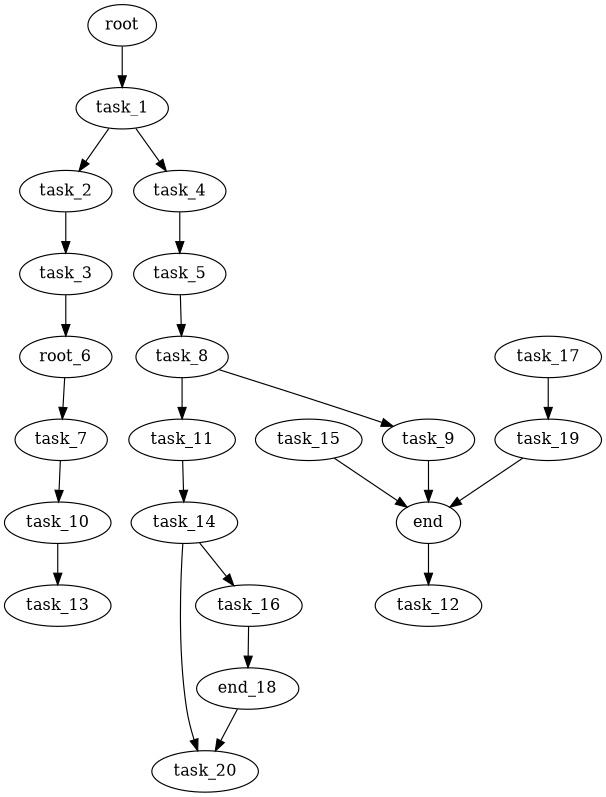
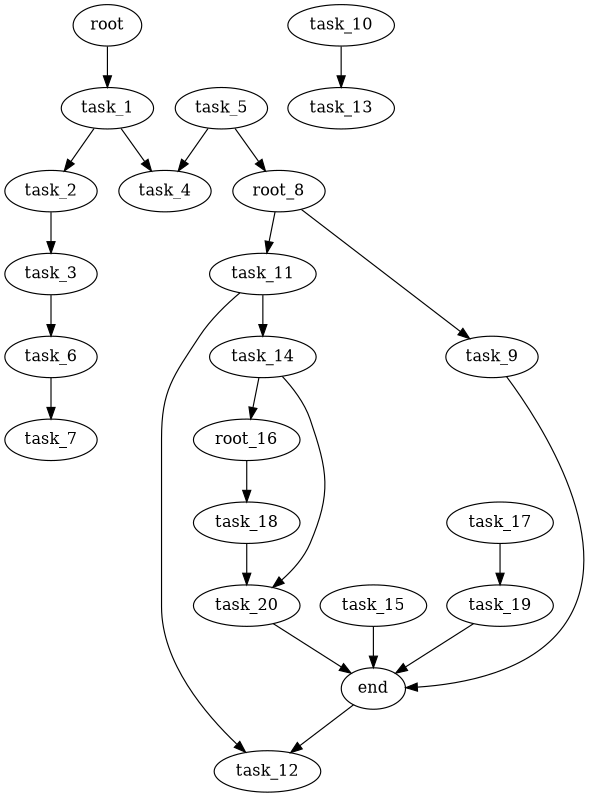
edge "task_4" -> "task_5": reversed
node "root_6": label "root_6" -> "task_6"
node "task_8": label "task_8" -> "root_8"
edge "task_7" -> "task_10": removed
edge "task_11" -> "task_12": added
node "task_16": label "task_16" -> "root_16"
edge "task_20" -> "end": added
node "end_18": label "end_18" -> "task_18"
